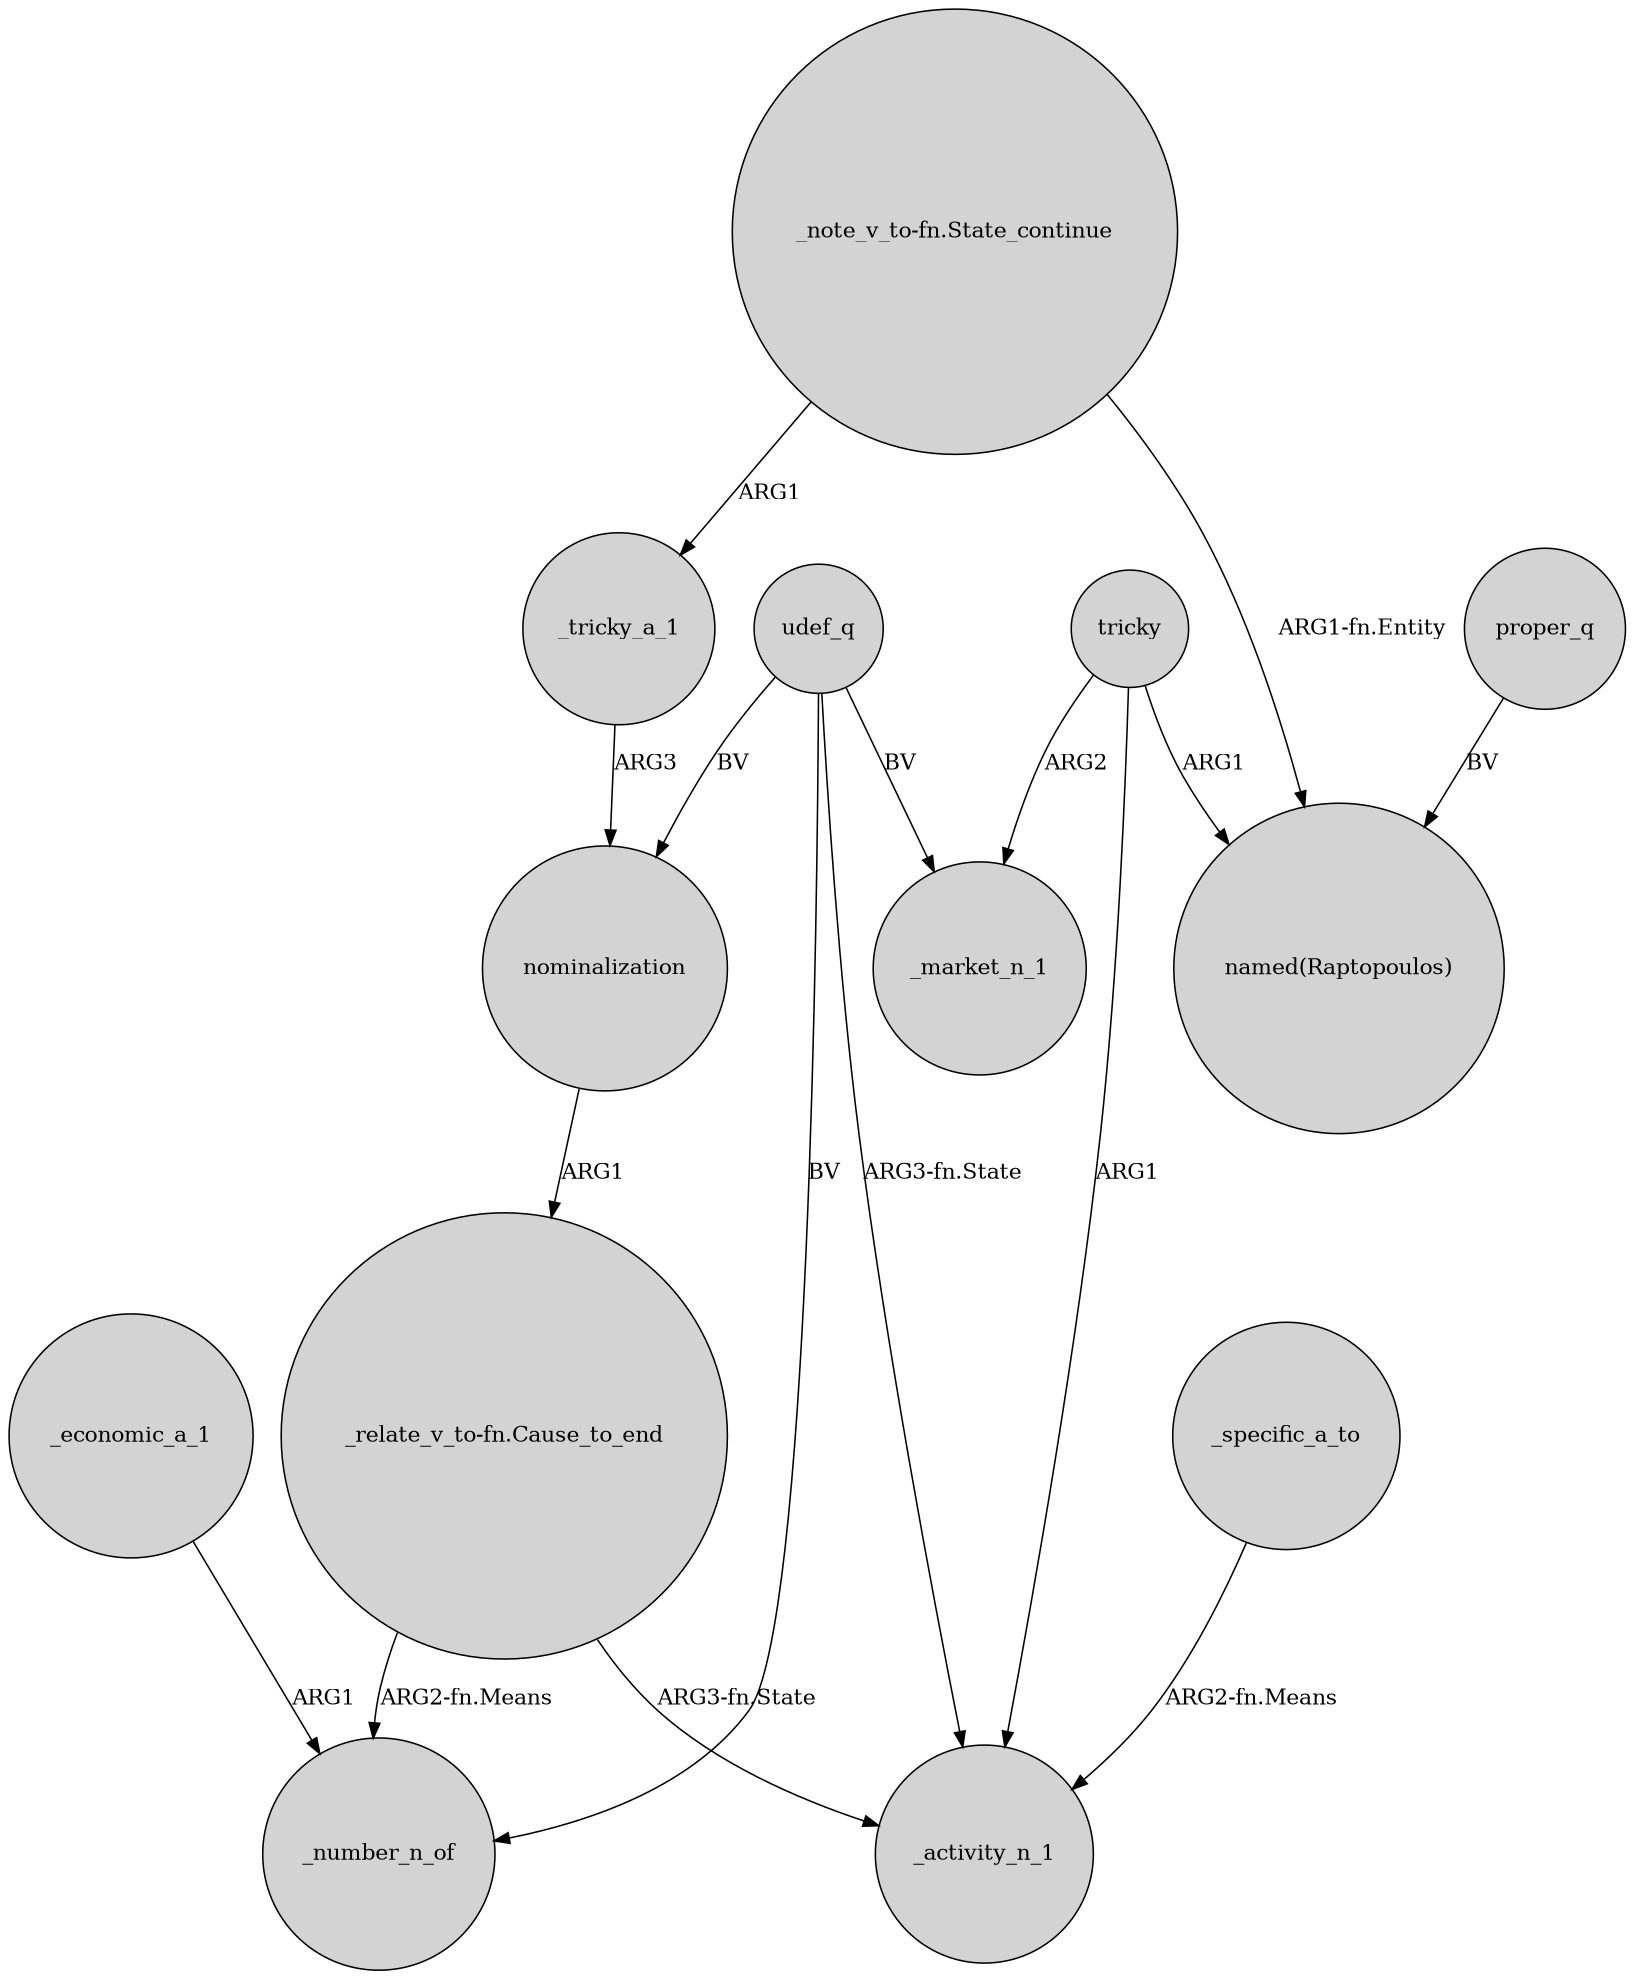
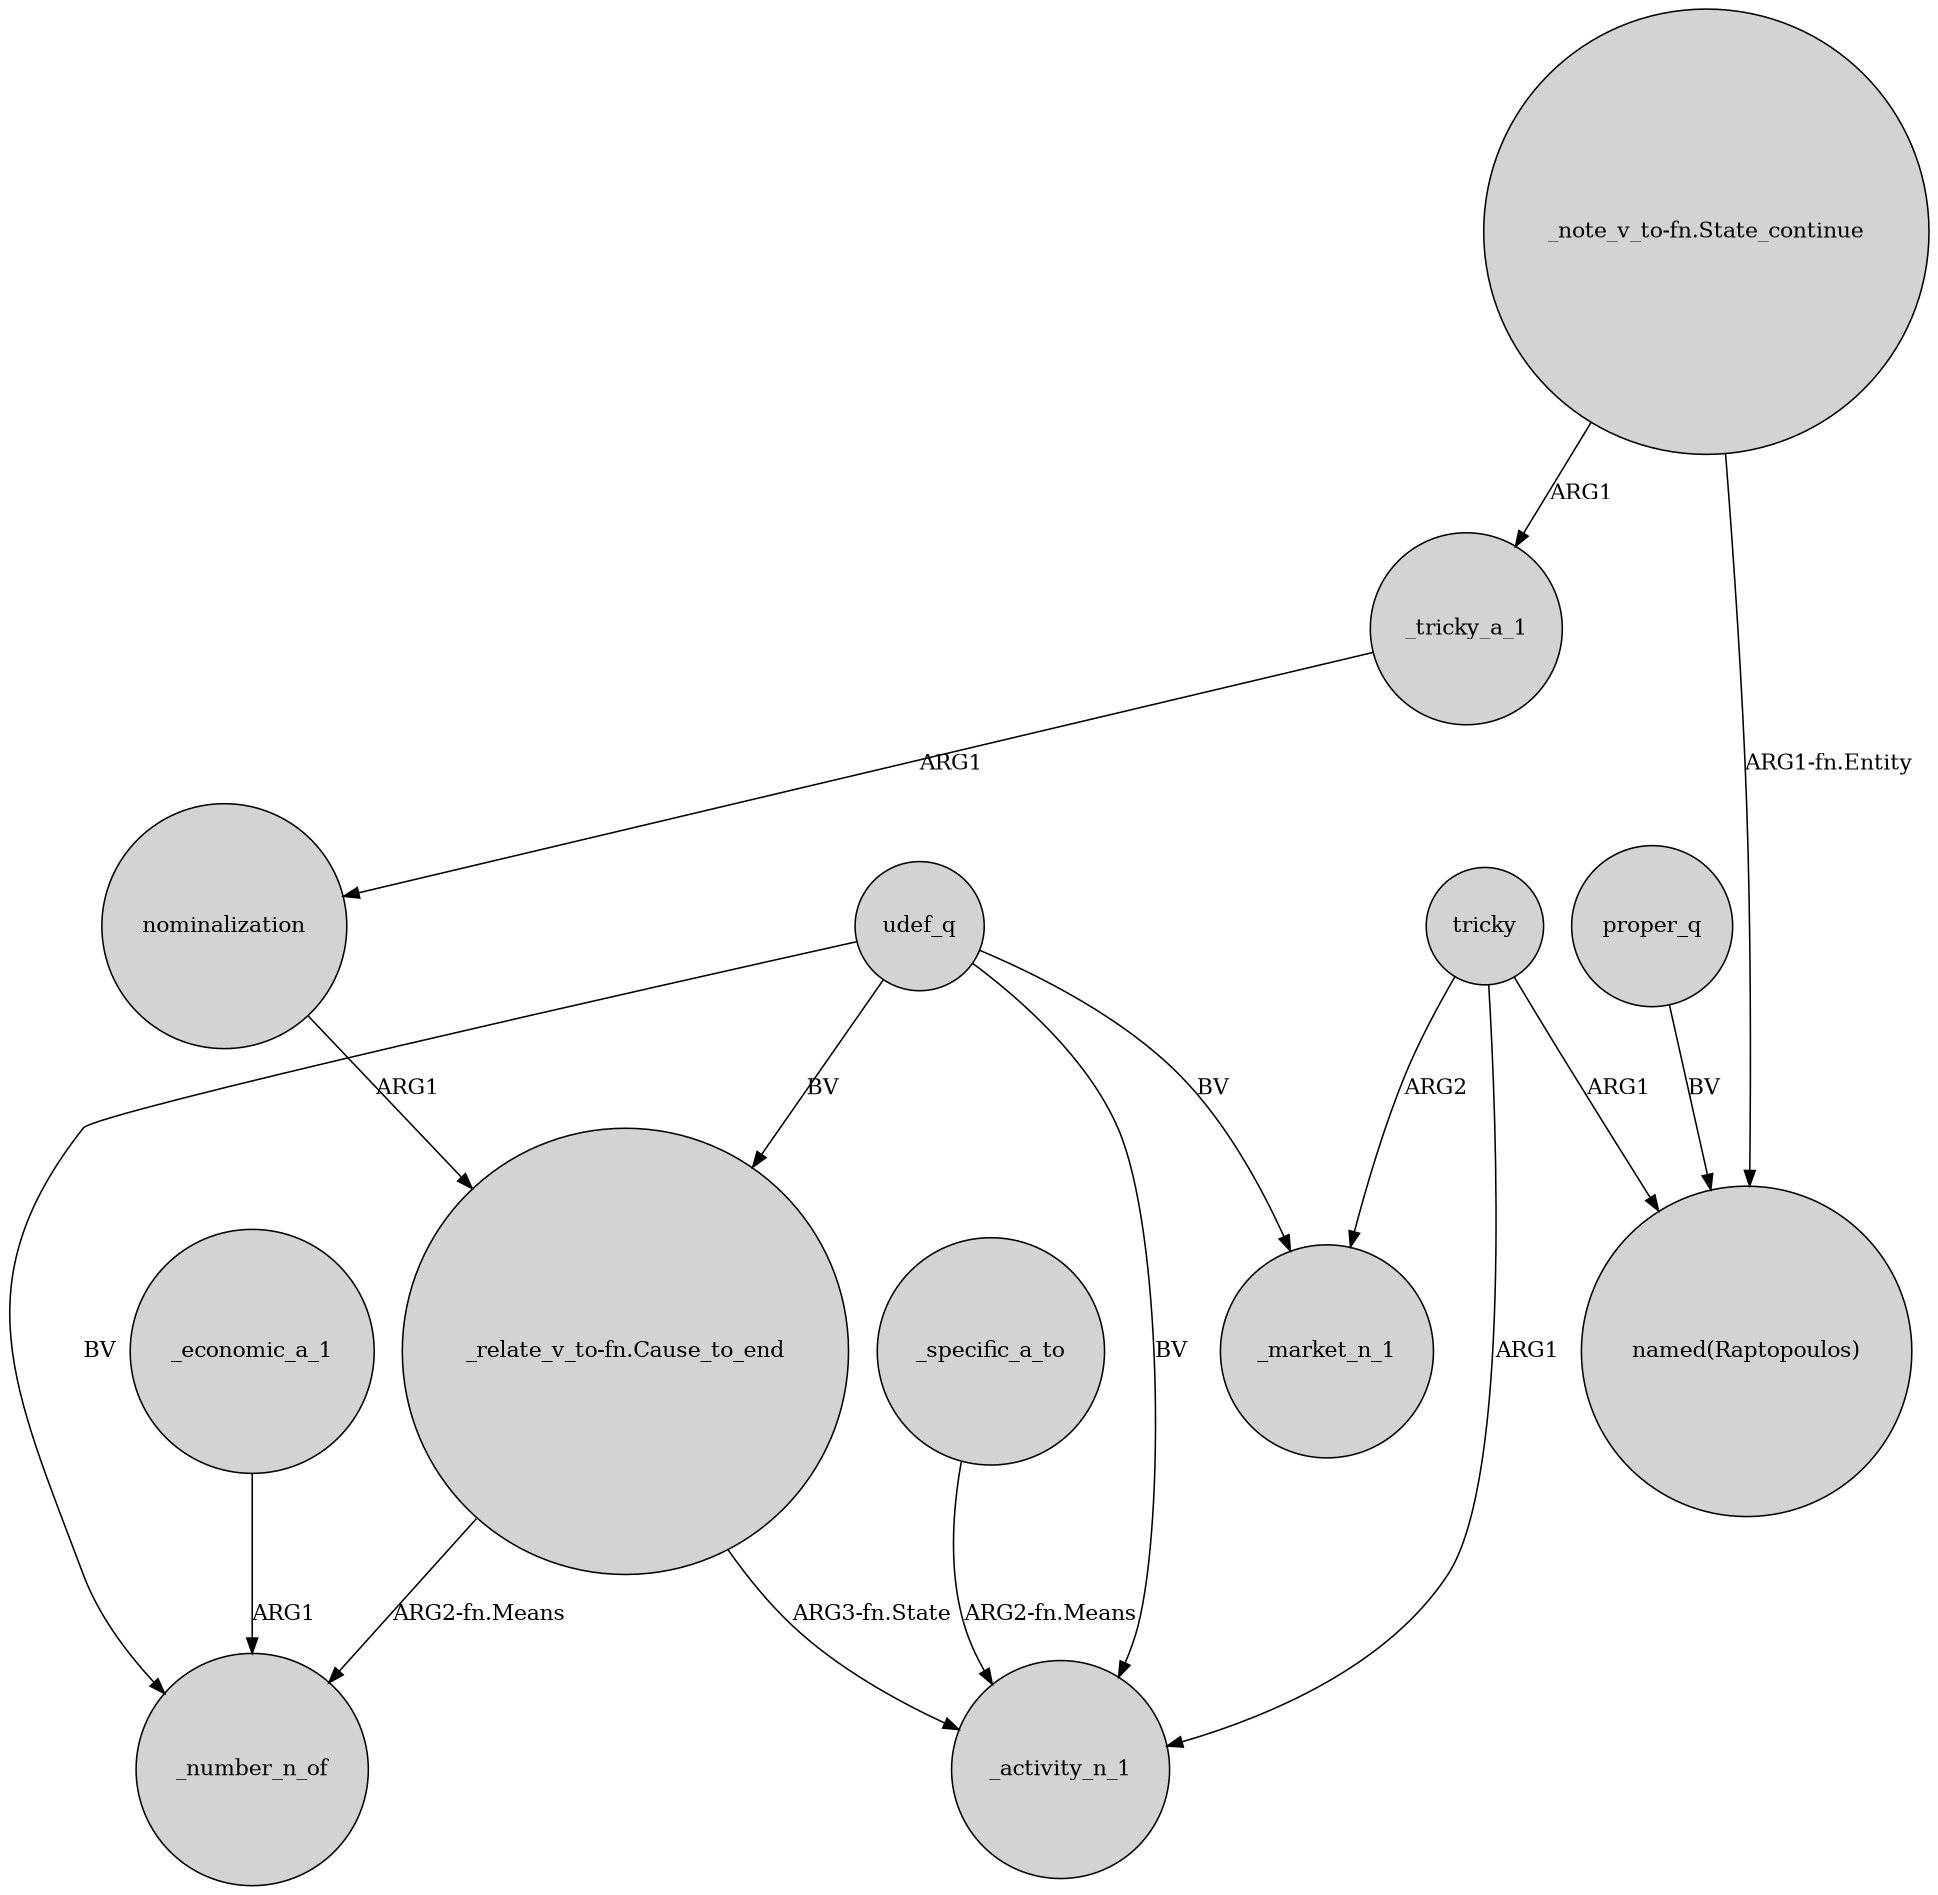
edge "udef_q" -> "nominalization": now "udef_q" -> "_relate_v_to-fn.Cause_to_end"
edge "_tricky_a_1" -> "nominalization": label "ARG3" -> "ARG1"
edge "udef_q" -> "_activity_n_1": label "ARG3-fn.State" -> "BV"
